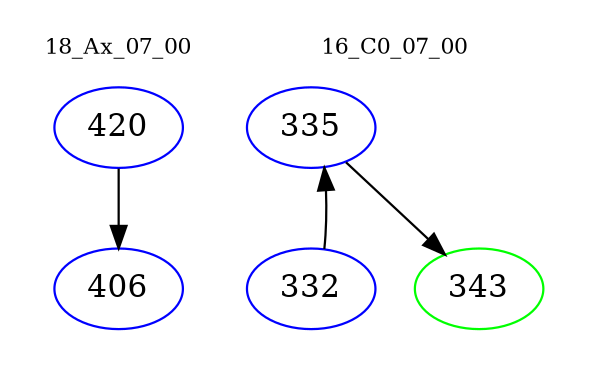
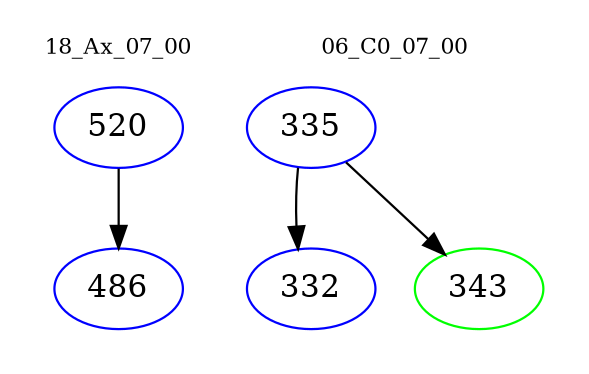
cluster "16_C0_07_00": label "16_C0_07_00" -> "06_C0_07_00"
node "420": label "420" -> "520"
edge "332" -> "335": reversed
node "406": label "406" -> "486"
